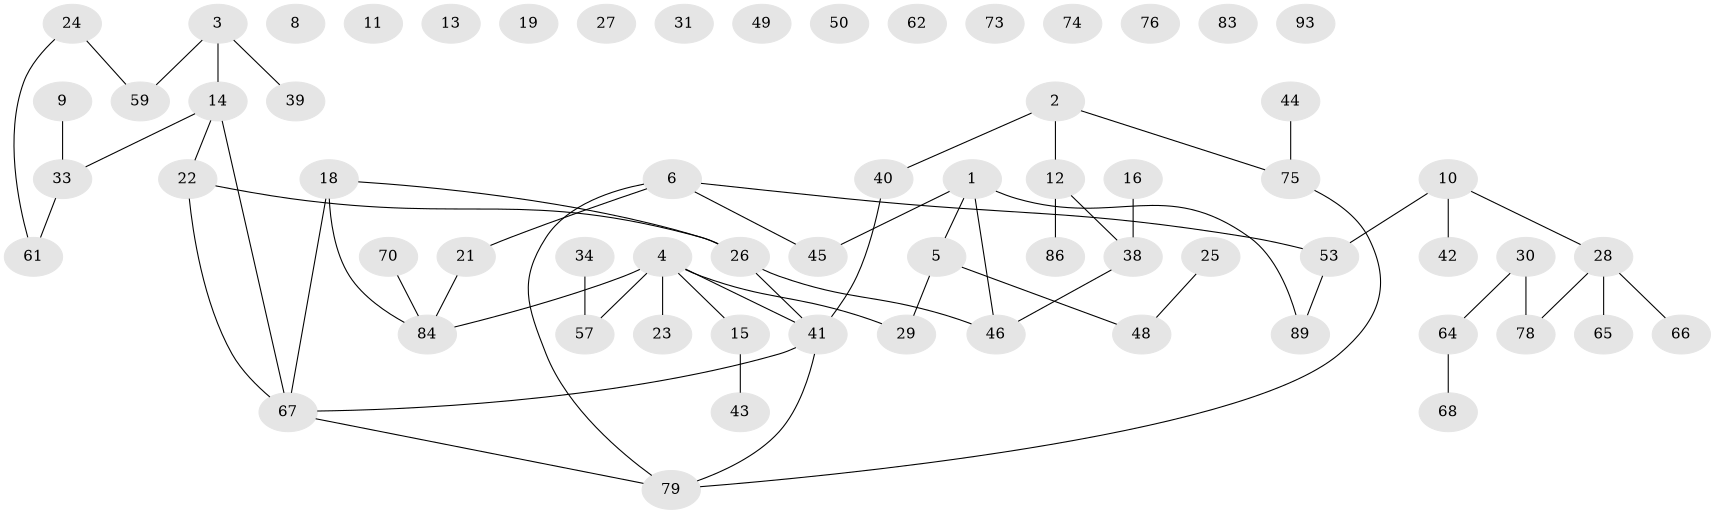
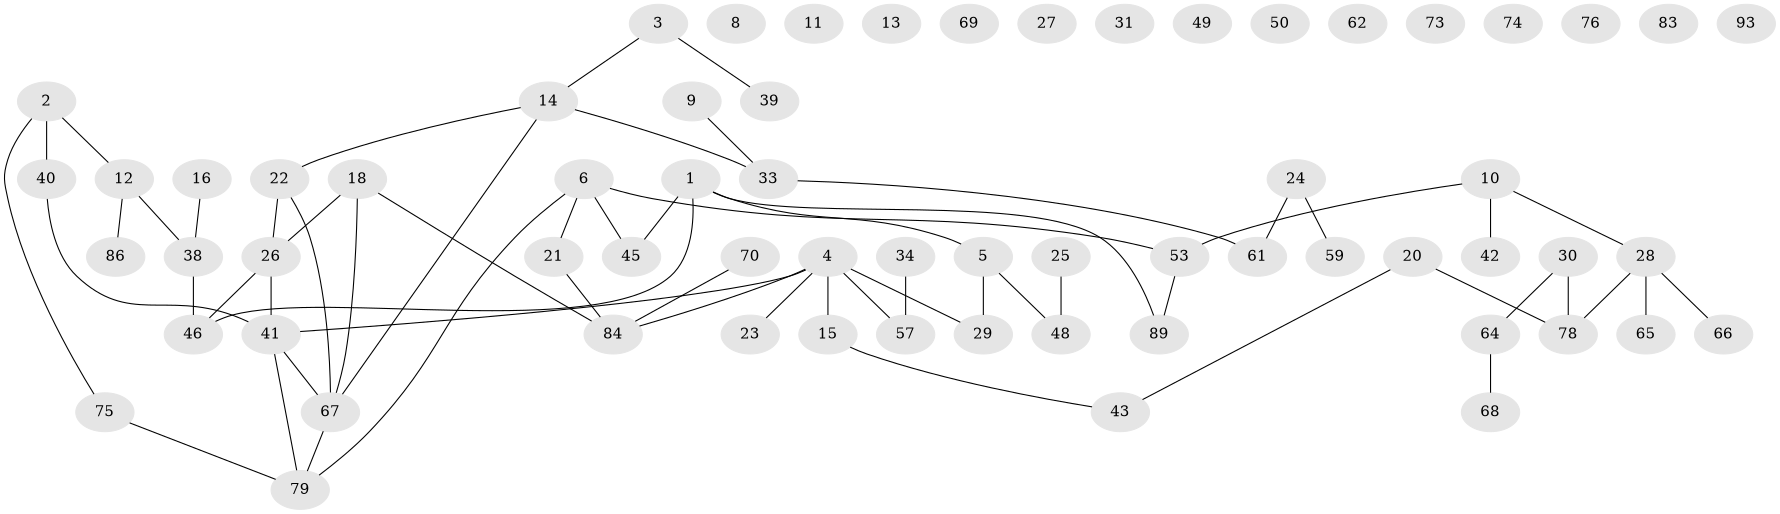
node "19": label "19" -> "69"
edge "3" -- "59": removed
node "44": removed
node "20": added
